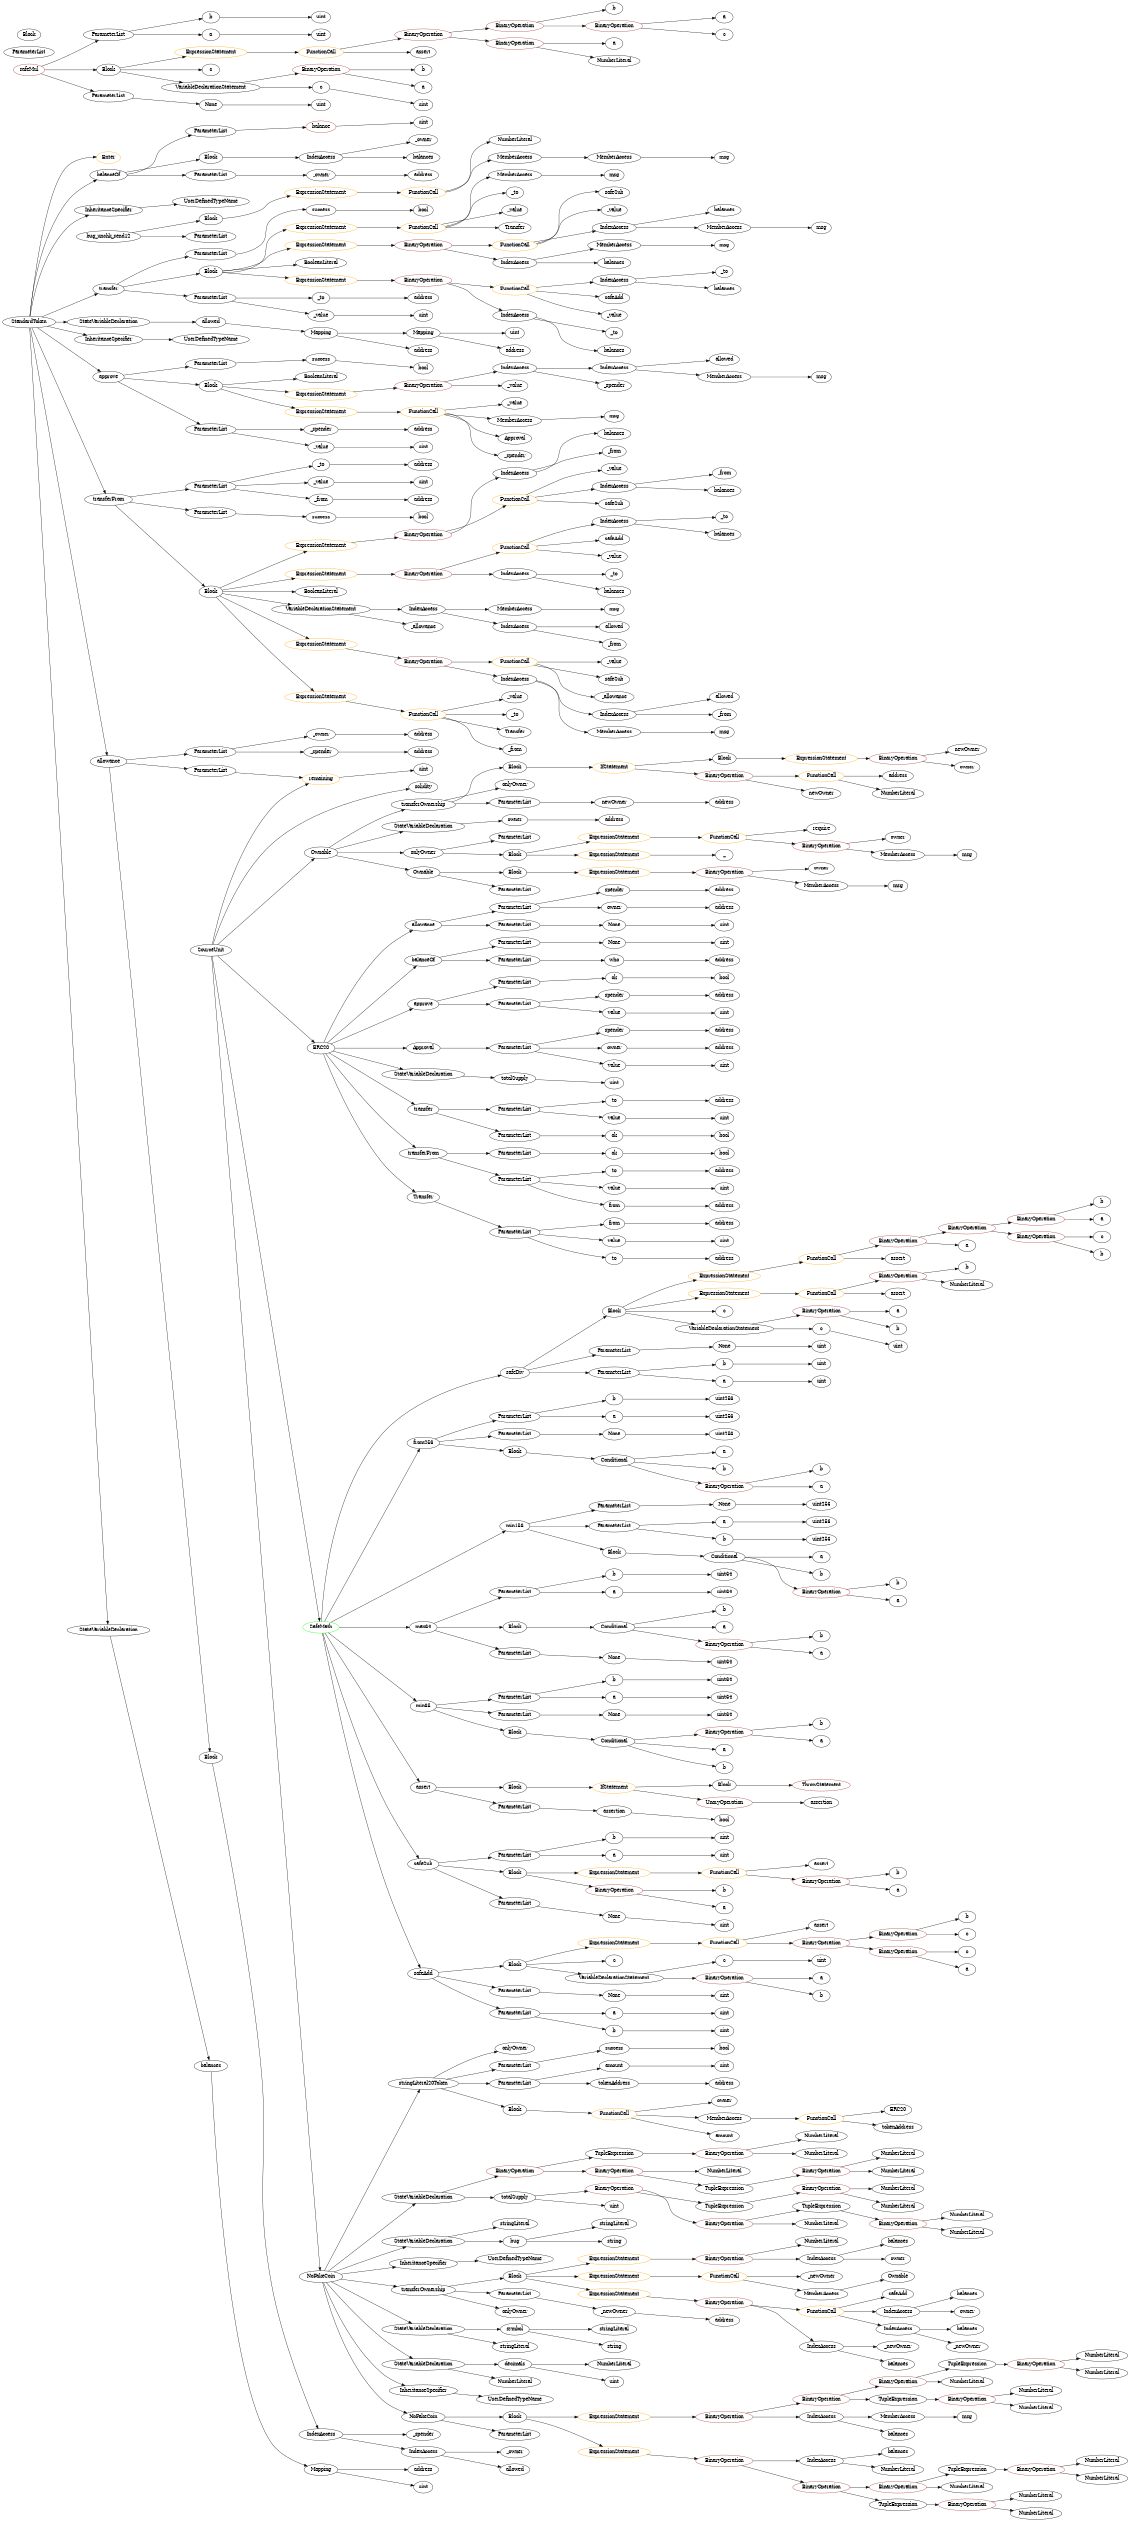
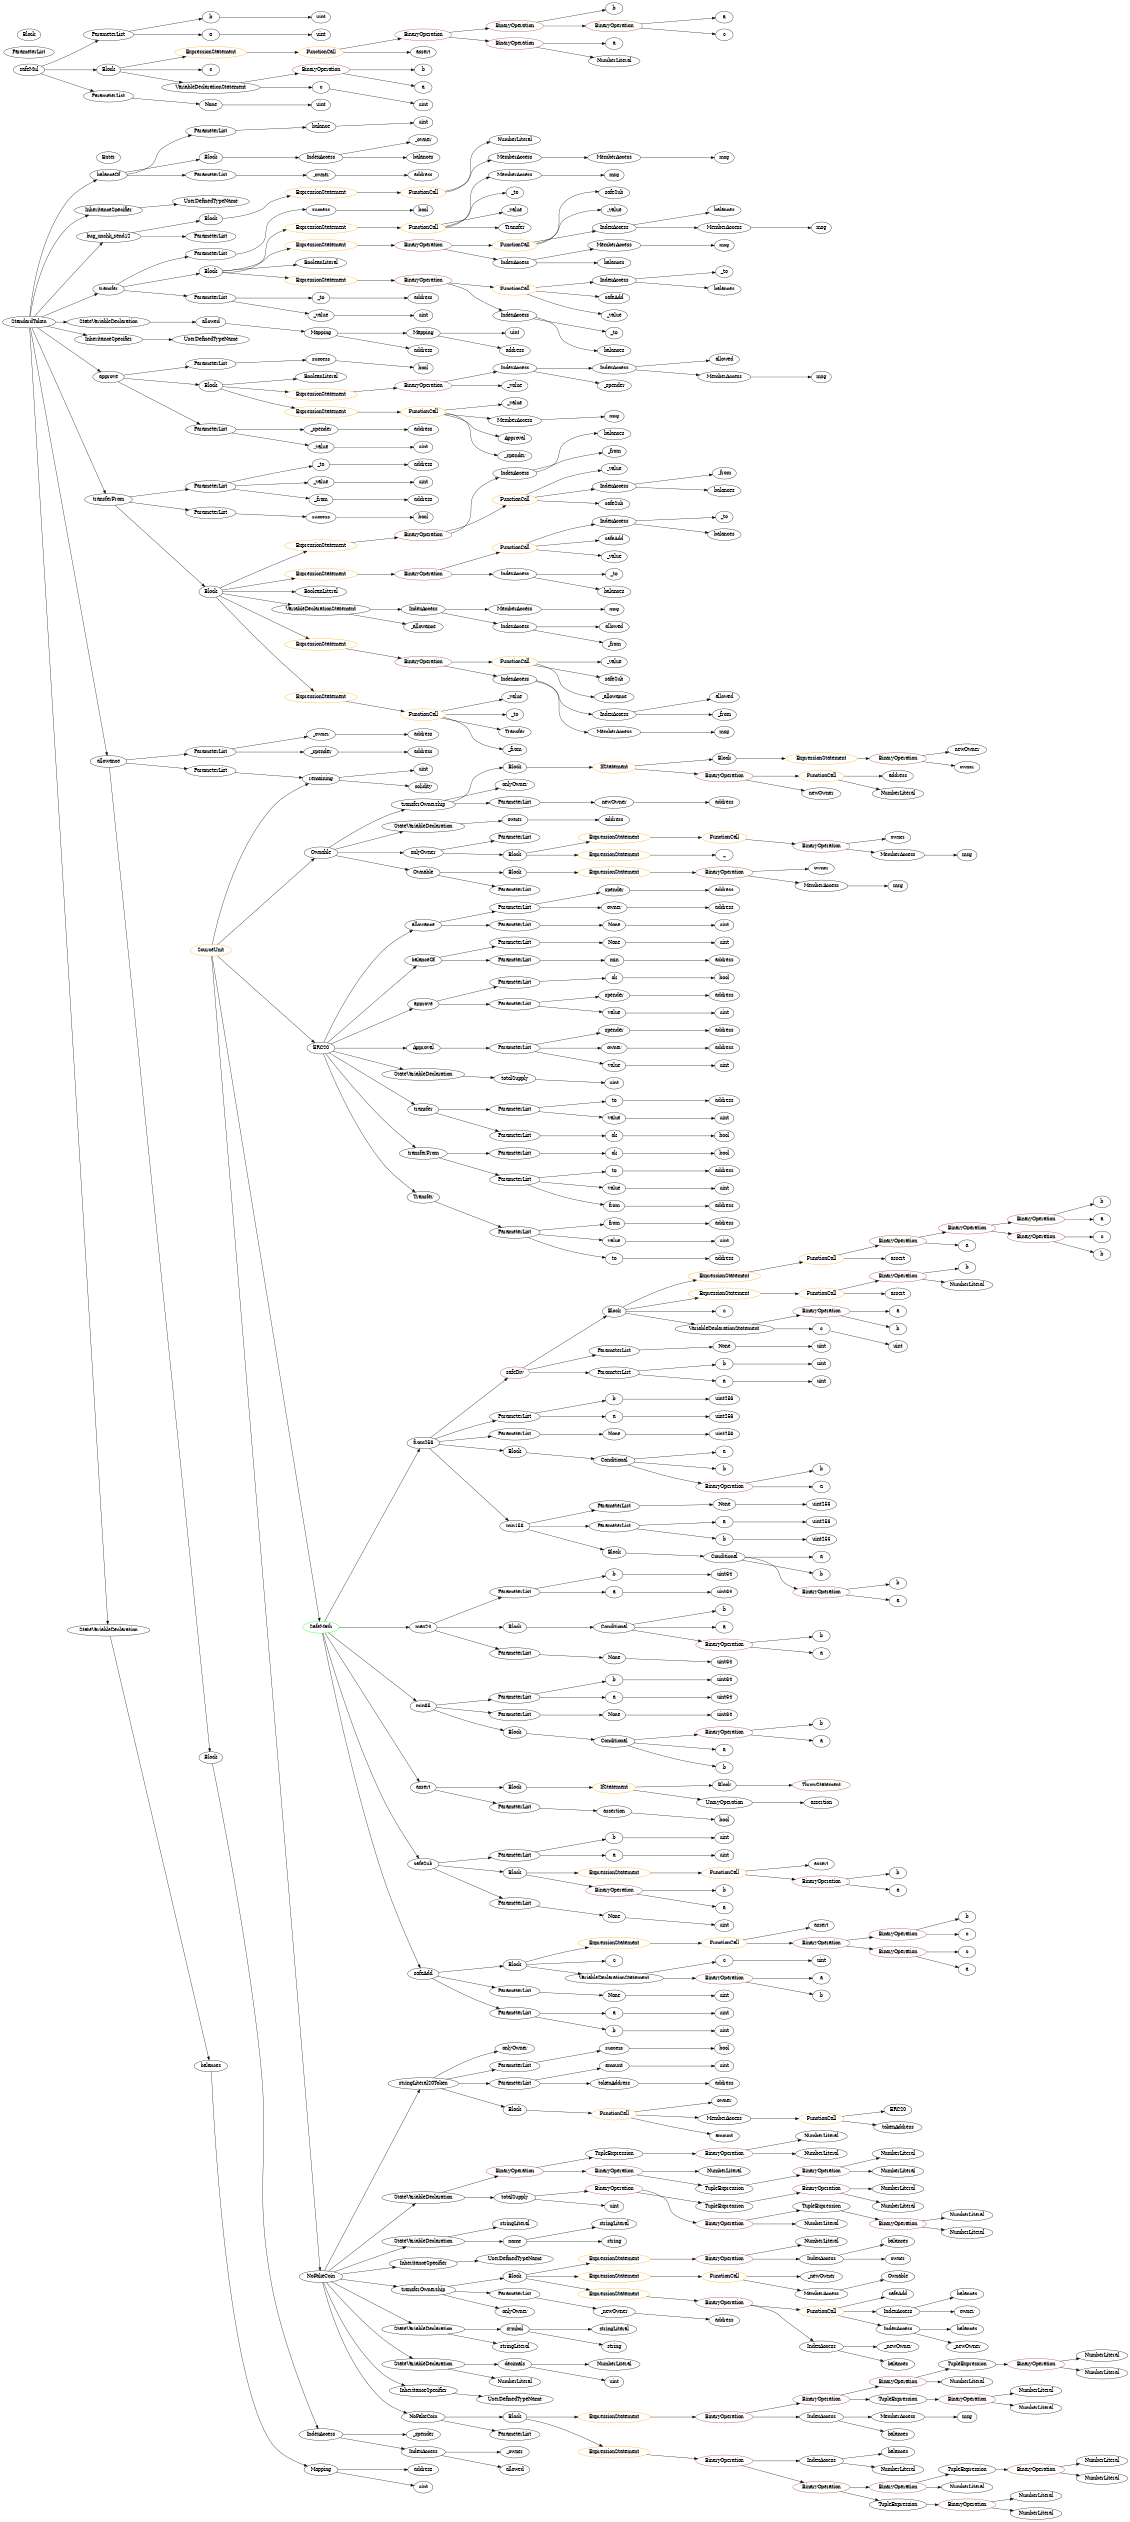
node "safeMul": color brown -> black
node "balance": color brown -> black
node "Enter": color orange -> black
edge "StandardToken" -> "Enter": now "StandardToken" -> "bug_unchk_send12"
node "remaining": color orange -> black
node "require": removed
edge "SourceUnit" -> "solidity": now "remaining" -> "solidity"
node "SourceUnit": color black -> orange
node "who": label "who" -> "min"
node "safeDiv": color black -> brown
edge "SafeMath" -> "safeDiv": now "from256" -> "safeDiv"
edge "SafeMath" -> "min156": now "from256" -> "min156"
node "max64": label "max64" -> "max24"
node "UnaryOperation": color brown -> black
node "bug": label "bug" -> "name"
